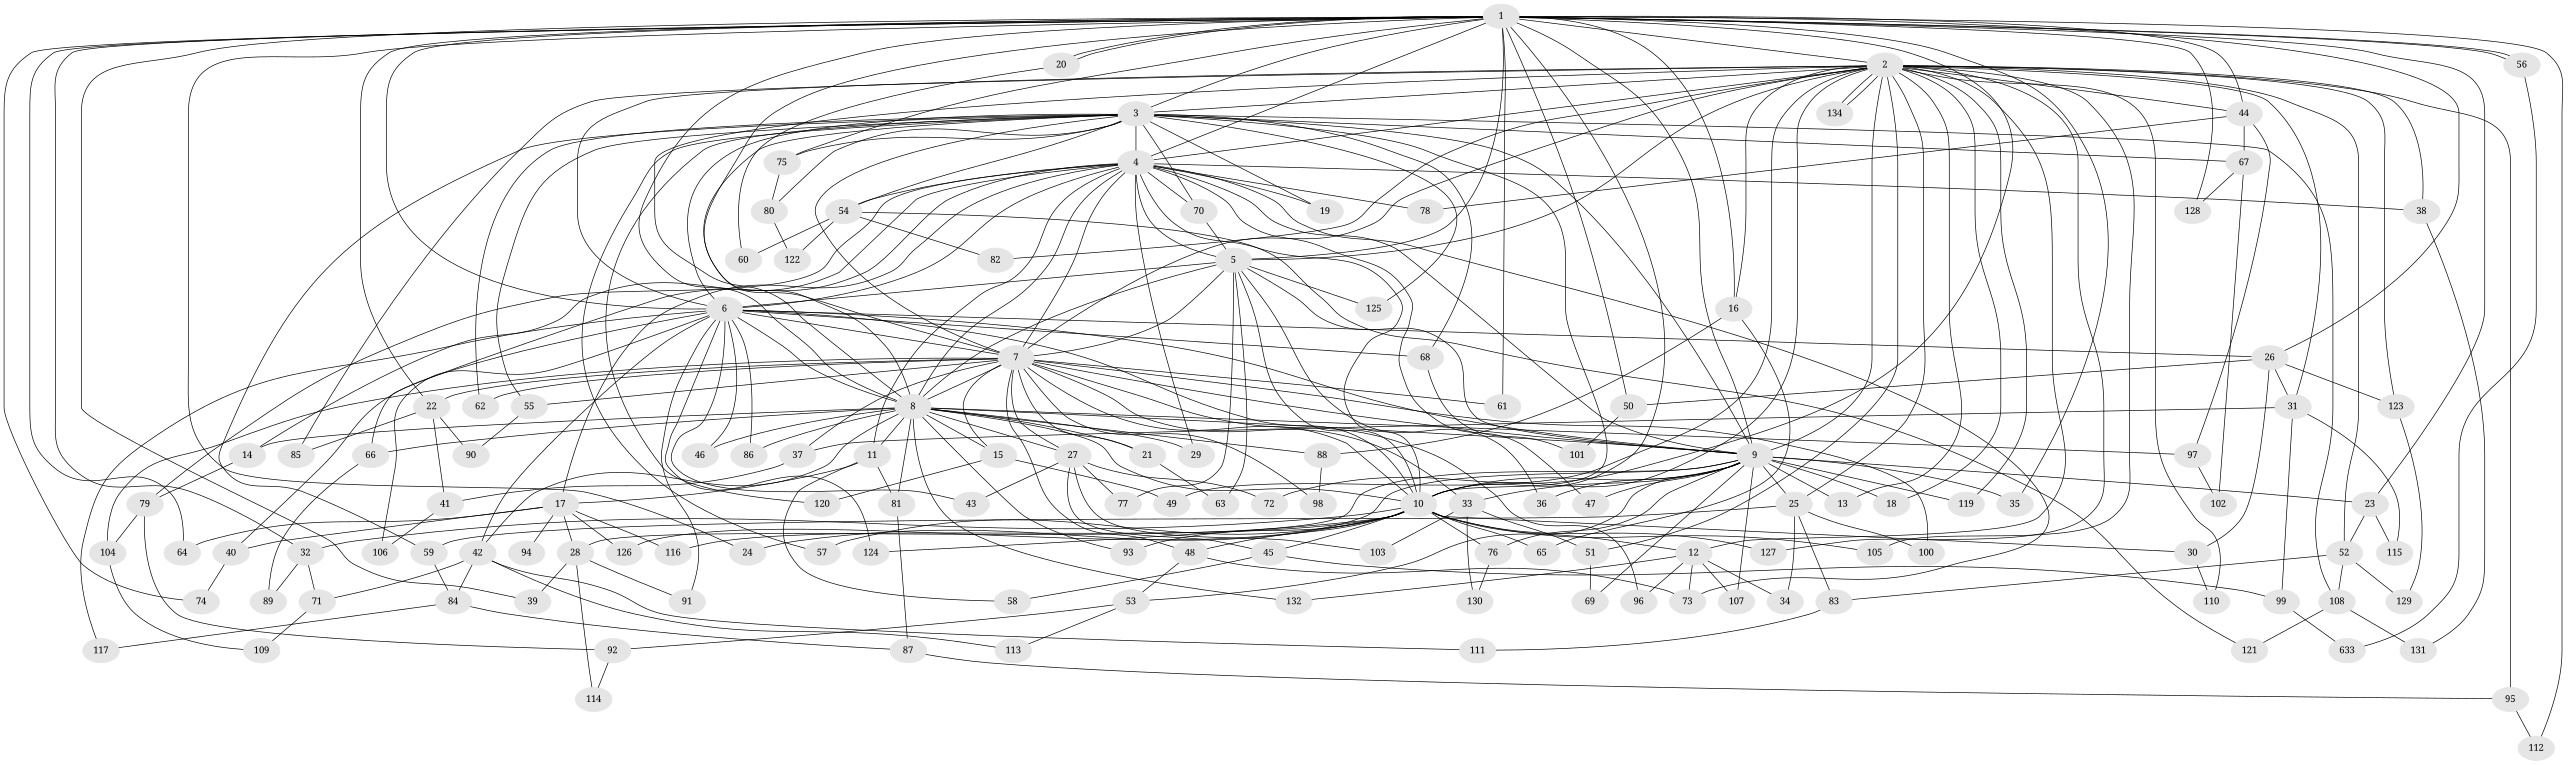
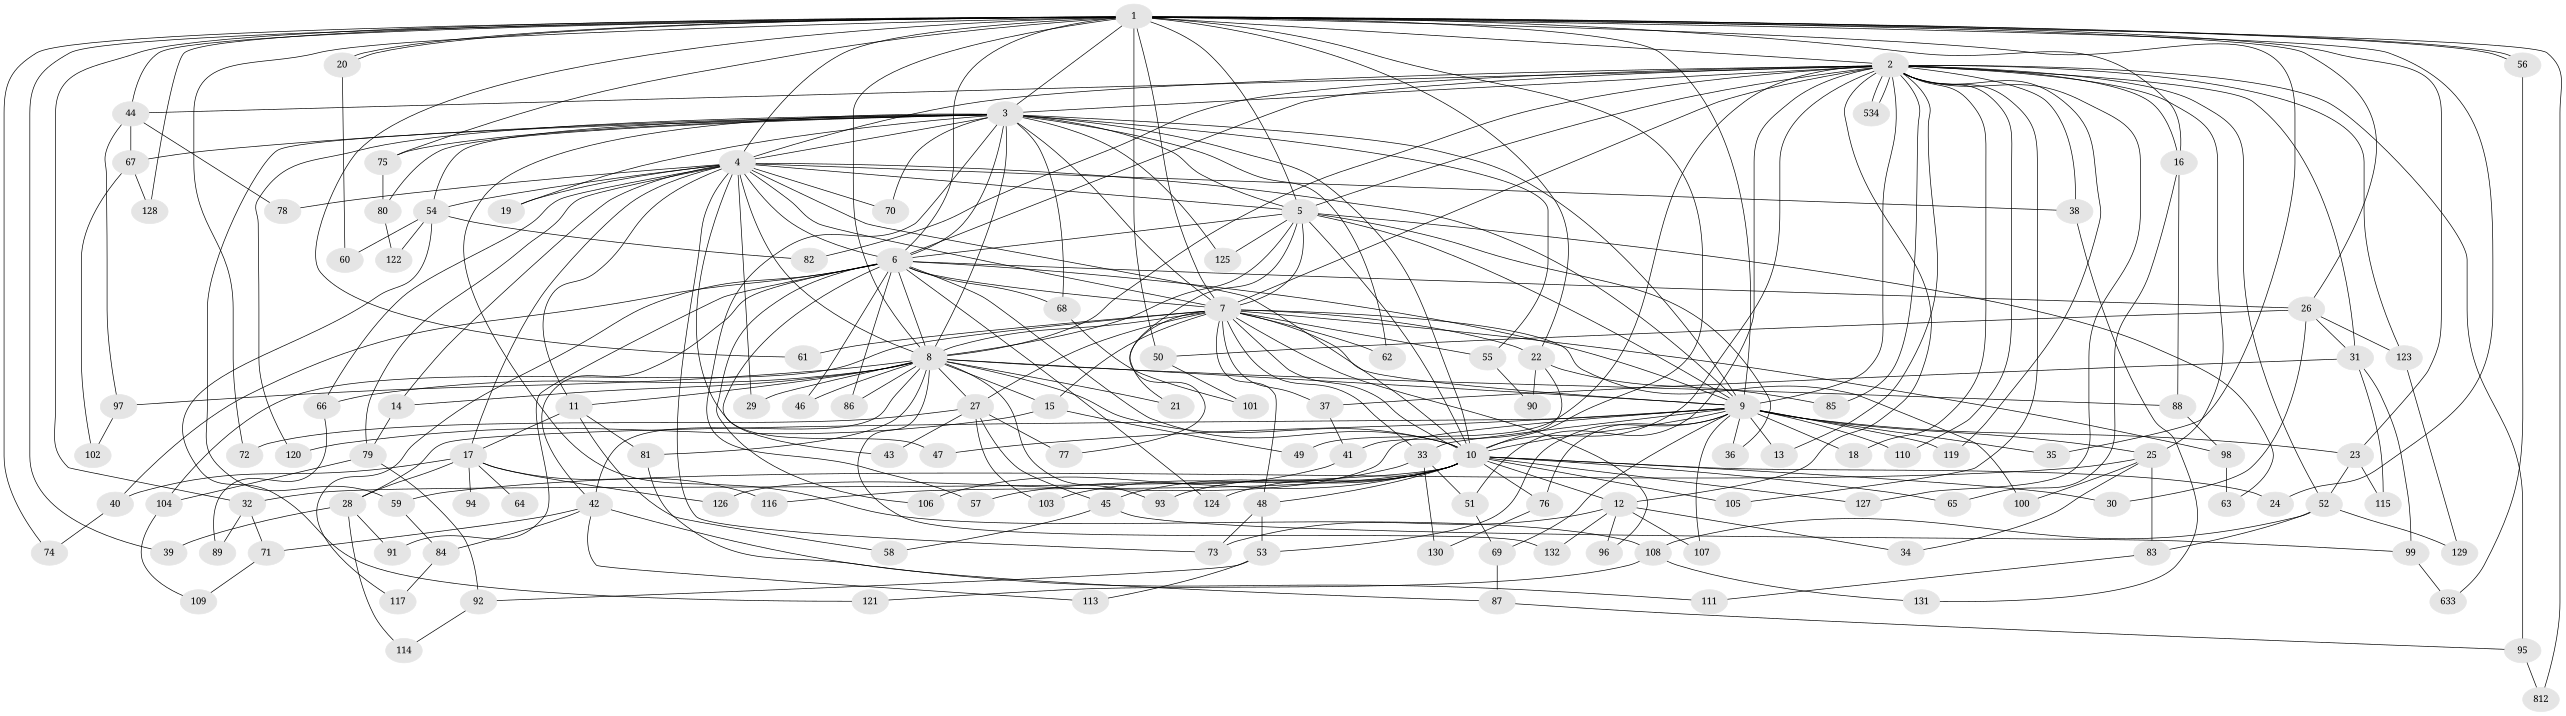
edge "1" -- "64": removed
node "134": label "134" -> "534"
edge "70" -- "5": now "3" -- "5"
edge "21" -- "63": now "98" -- "63"
edge "30" -- "110": now "9" -- "110"
edge "84" -- "87": now "69" -- "87"
node "112": label "112" -> "812"
